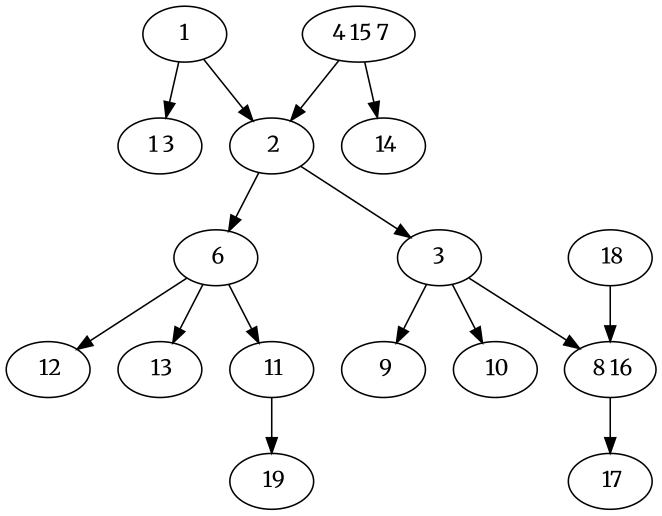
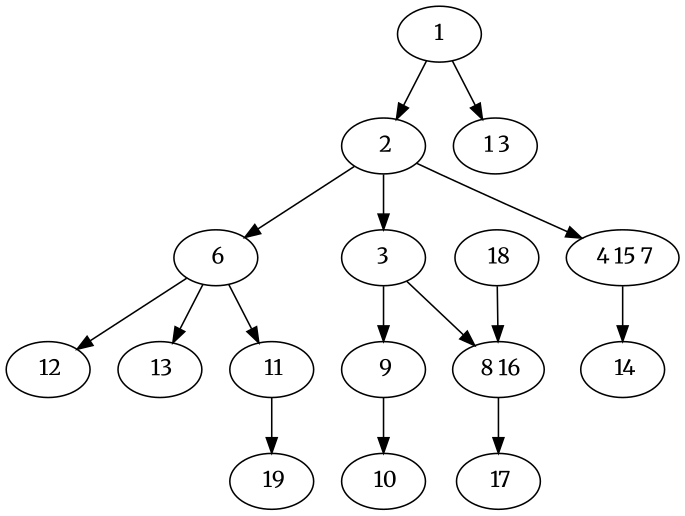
edge "4 15 7" -> "2": reversed
edge "3" -> "10": now "9" -> "10"
